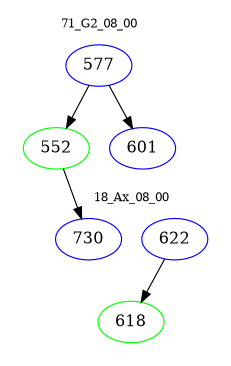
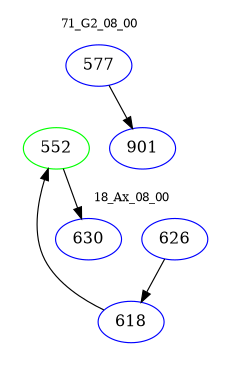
edge "577" -> "552": now "618" -> "552"
node "601": label "601" -> "901"
node "730": label "730" -> "630"
node "622": label "622" -> "626"
node "618": color green -> blue
